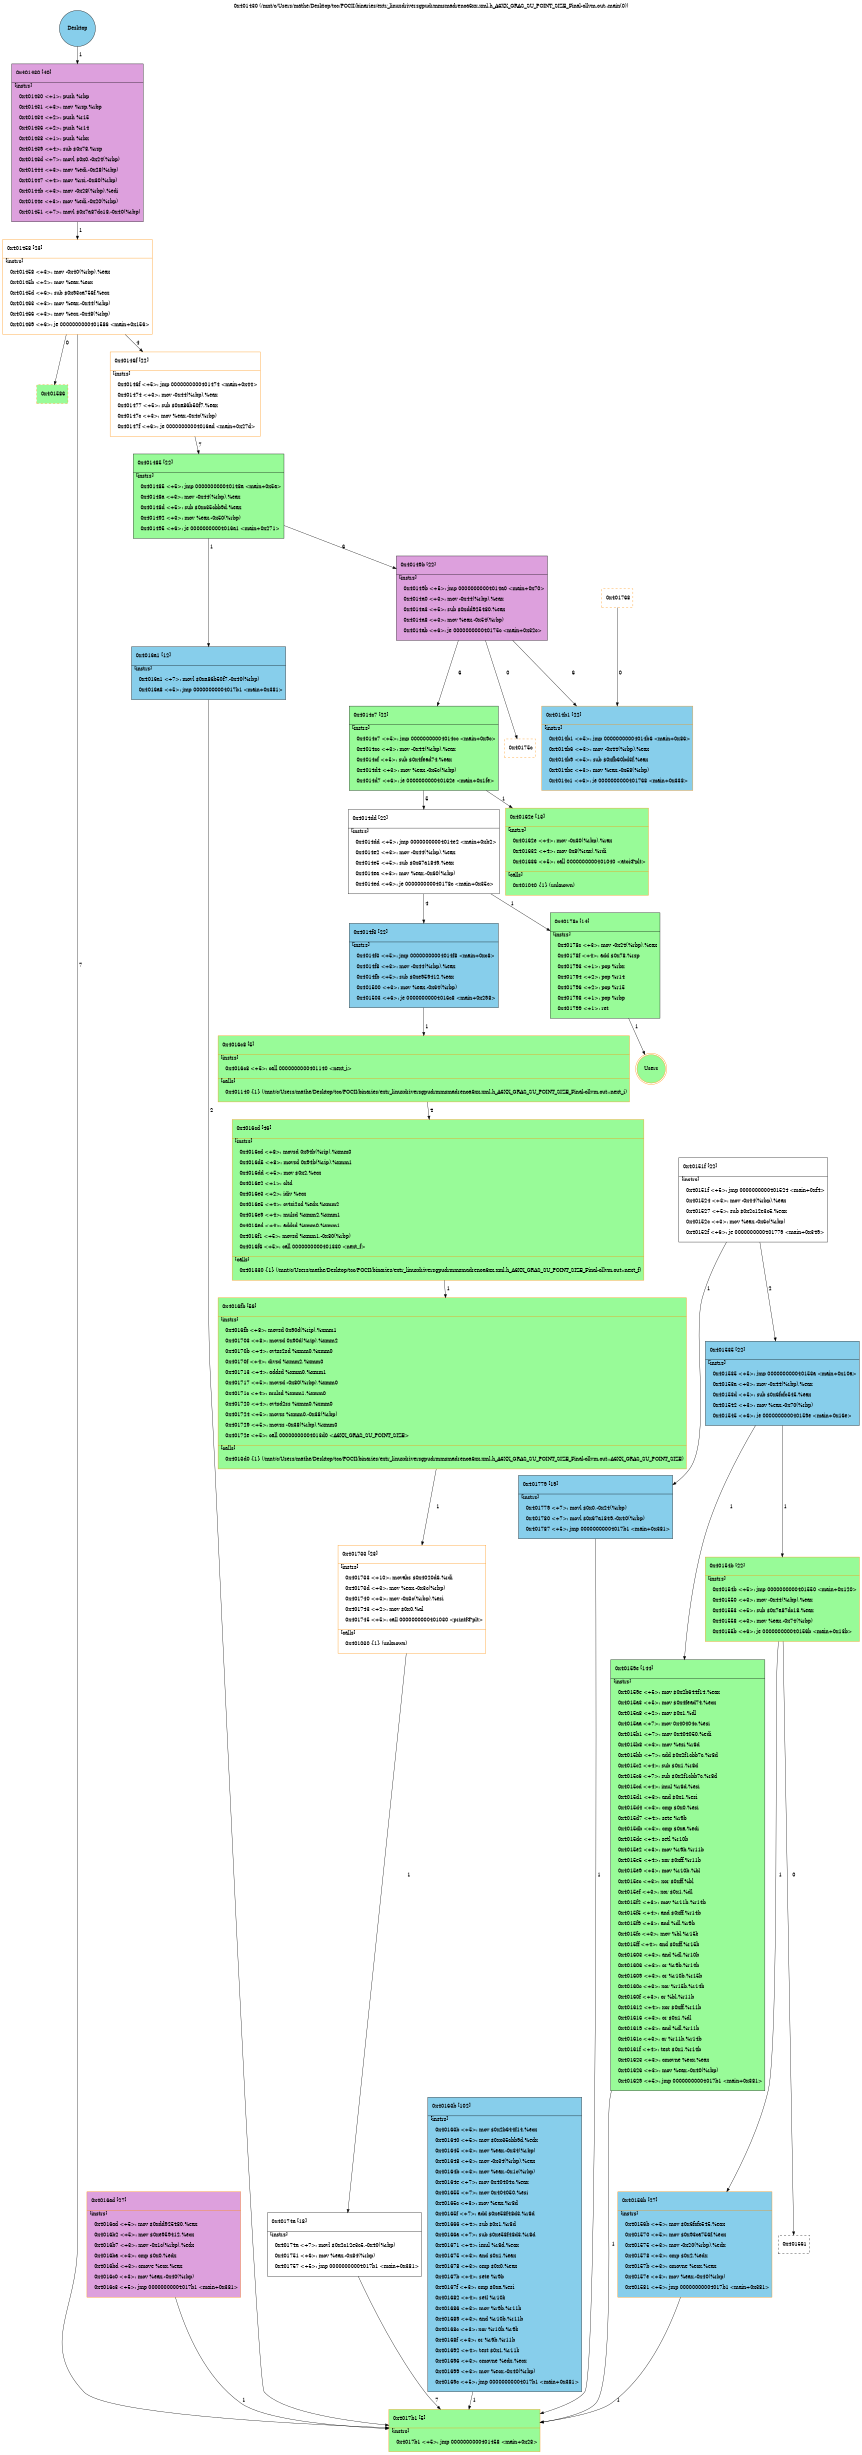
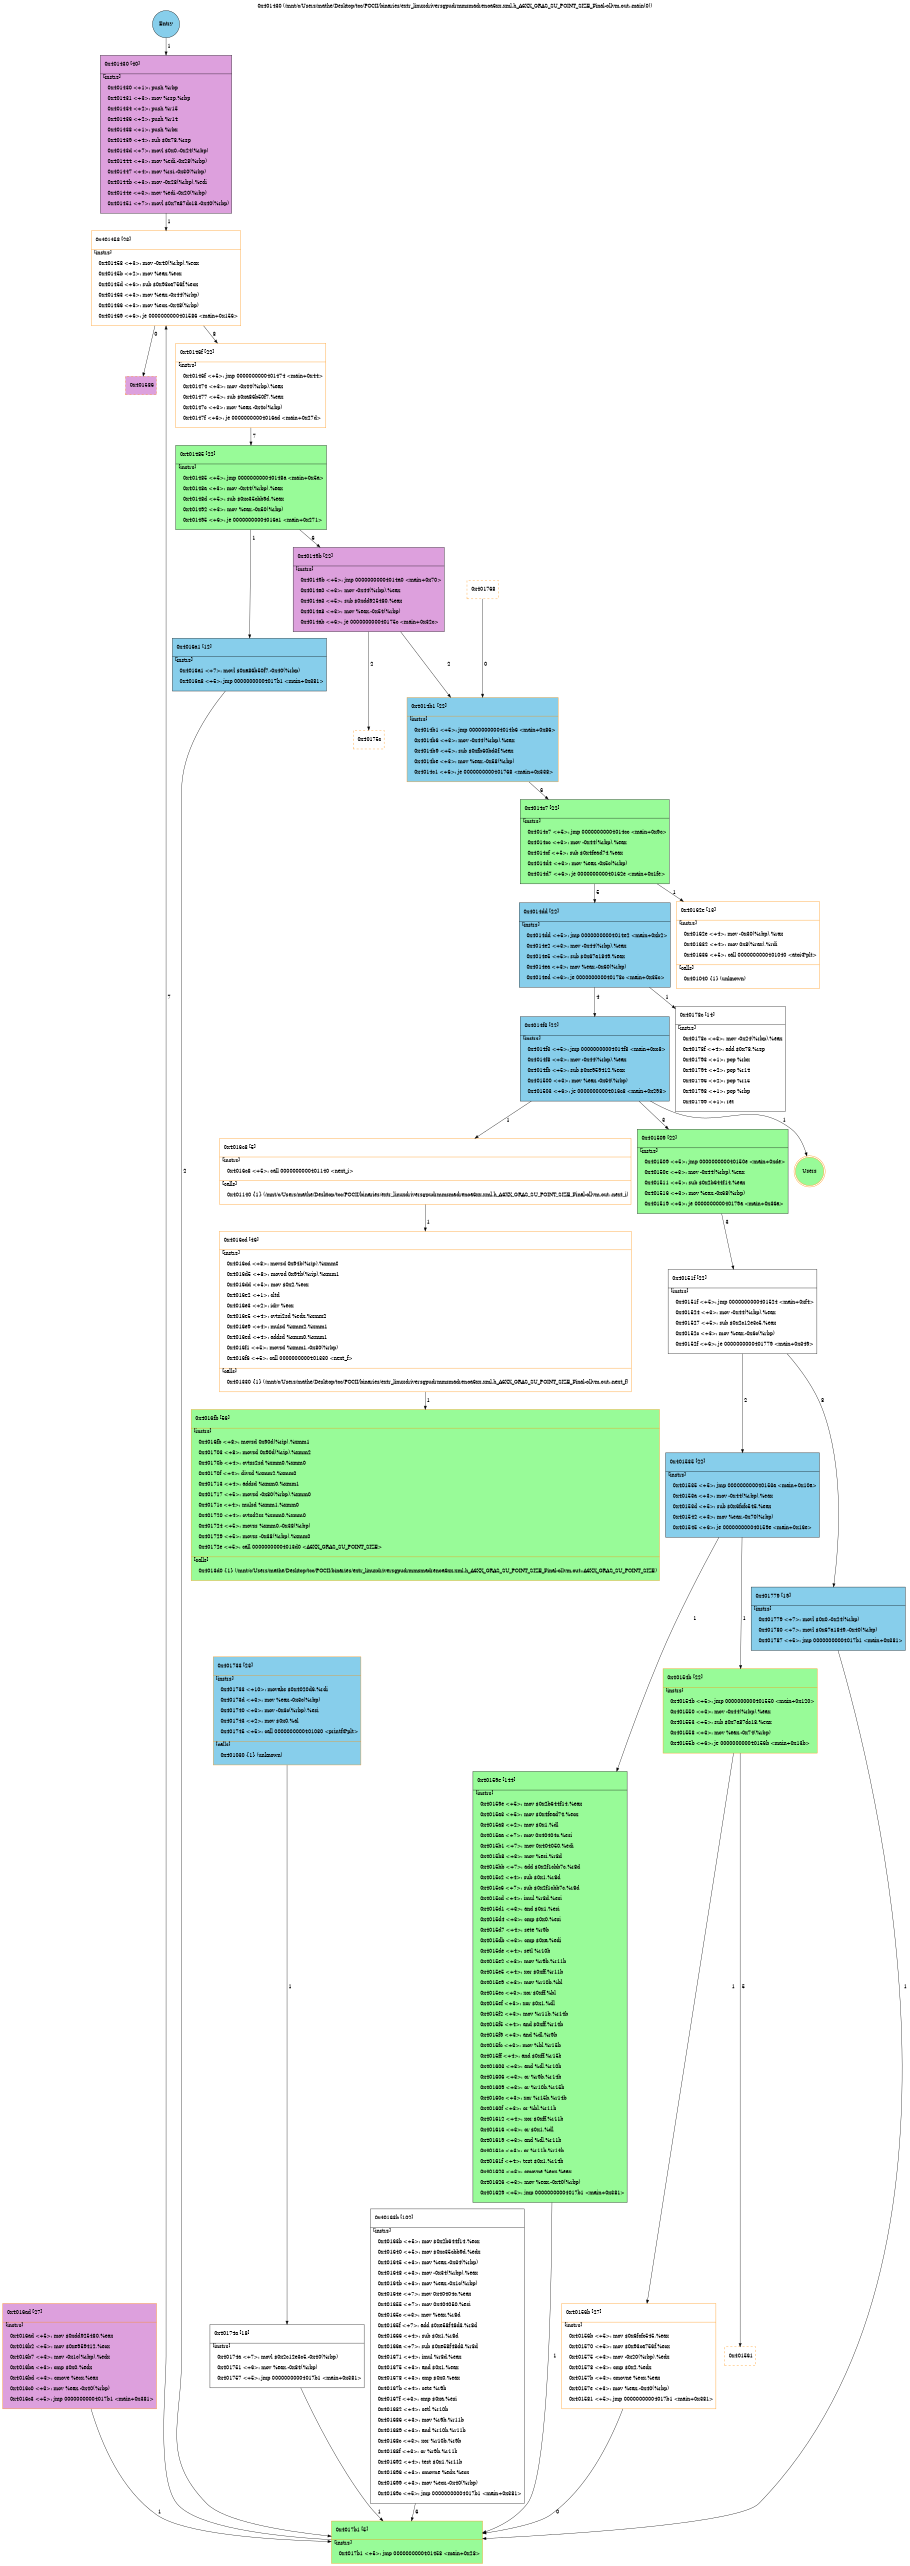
node "Desktop": label "Desktop" -> "Entry"
edge "0x401458 [23]" -> "0x40146f [22]": label " 4" -> " 8"
node "0x401586": fillcolor palegreen -> plum
edge "0x40149b [22]" -> "0x4014c7 [22]": now "0x4014b1 [22]" -> "0x4014c7 [22]"
edge "0x40149b [22]" -> "0x40175c": label " 0" -> " 2"
edge "0x40149b [22]" -> "0x4014b1 [22]": label " 6" -> " 2"
node "0x4014dd [22]": fillcolor white -> skyblue
node "0x40162e [13]": fillcolor palegreen -> white
node "0x40178c [14]": fillcolor palegreen -> white
edge "0x40178c [14]" -> "Users": now "0x4014f3 [22]" -> "Users"
node "0x4016c8 [5]": fillcolor palegreen -> white
edge "0x4016c8 [5]" -> "0x4016cd [46]": label " 4" -> " 1"
node "0x401509 [22]": added
node "0x4016cd [46]": fillcolor palegreen -> white
edge "0x40151f [22]" -> "0x401779 [19]": label " 1" -> " 8"
edge "0x4016fb [56]" -> "0x401733 [23]": removed, label "1"
edge "0x401458 [23]" -> "0x4017b1 [5]": reversed
node "0x401733 [23]": fillcolor white -> skyblue
edge "0x40154b [22]" -> "0x401561": label " 0" -> " 5"
node "0x40163b [102]": fillcolor skyblue -> white
node "0x40156b [27]": fillcolor skyblue -> white
node "0x401561": color black -> darkorange
edge "0x40174a [18]" -> "0x4017b1 [5]": label " 7" -> " 1"
edge "0x40163b [102]" -> "0x4017b1 [5]": label " 1" -> " 6"
edge "0x40156b [27]" -> "0x4017b1 [5]": label " 1" -> " 0"
